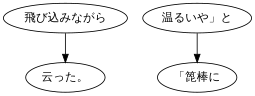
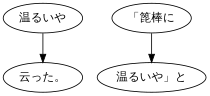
node "飛び込みながら": label "飛び込みながら" -> "温るいや"
edge "温るいや」と" -> "「箆棒に": reversed
